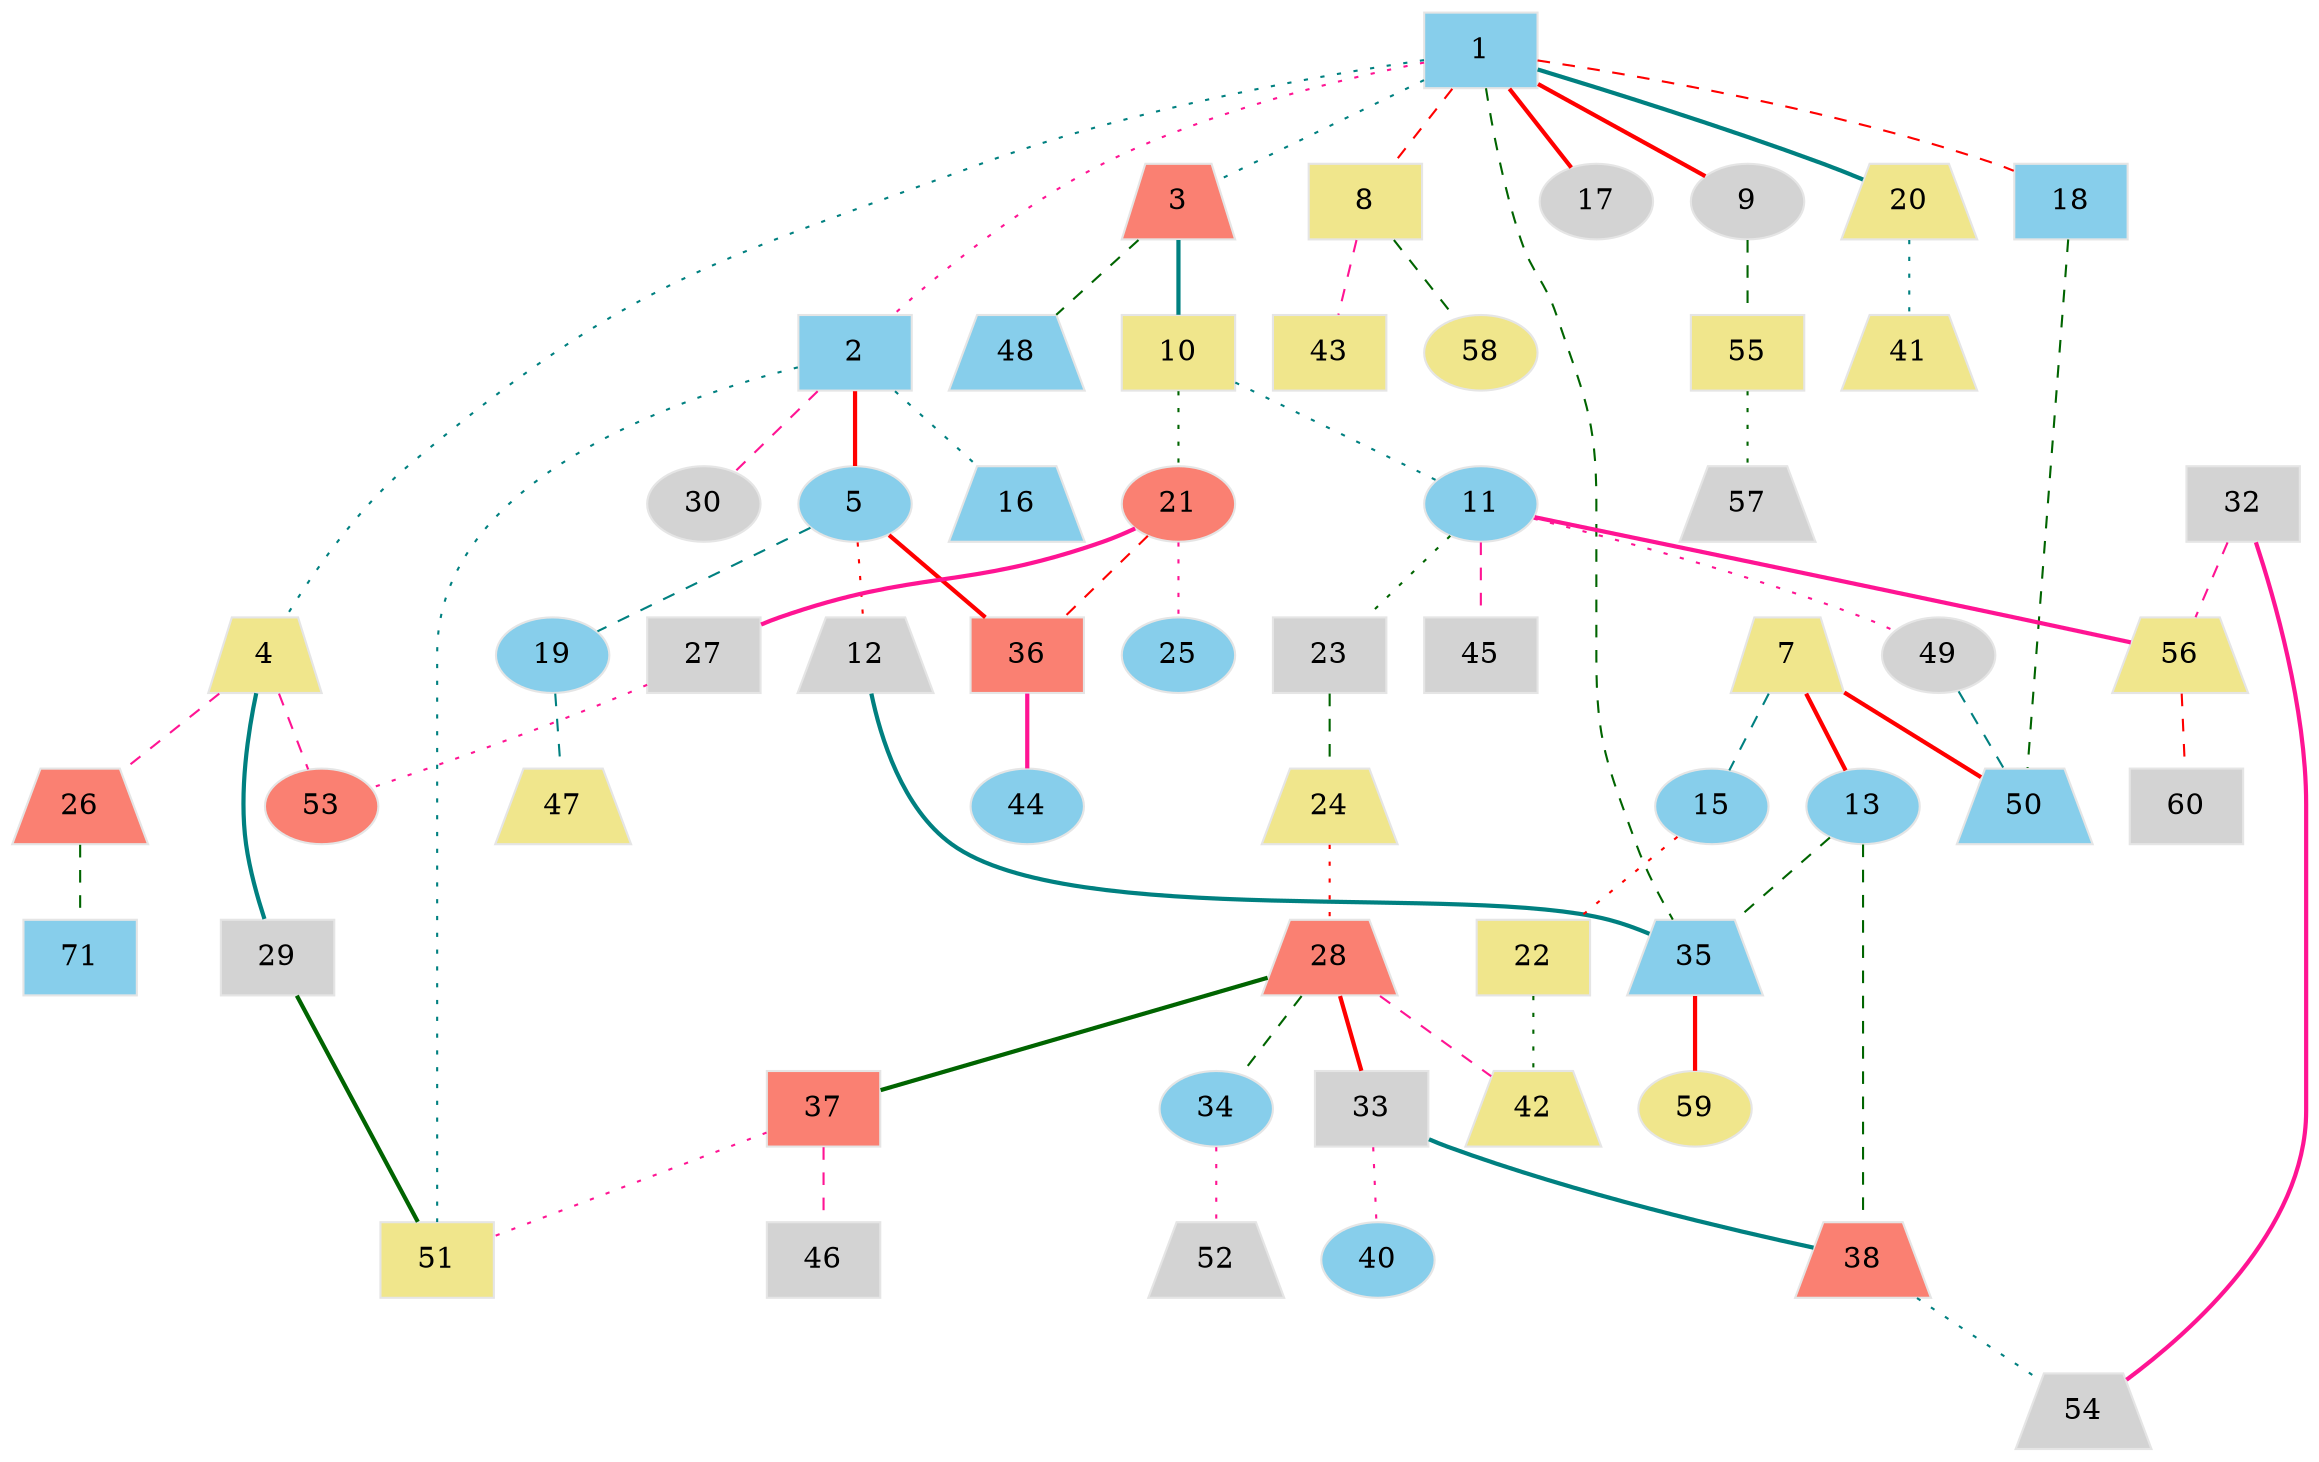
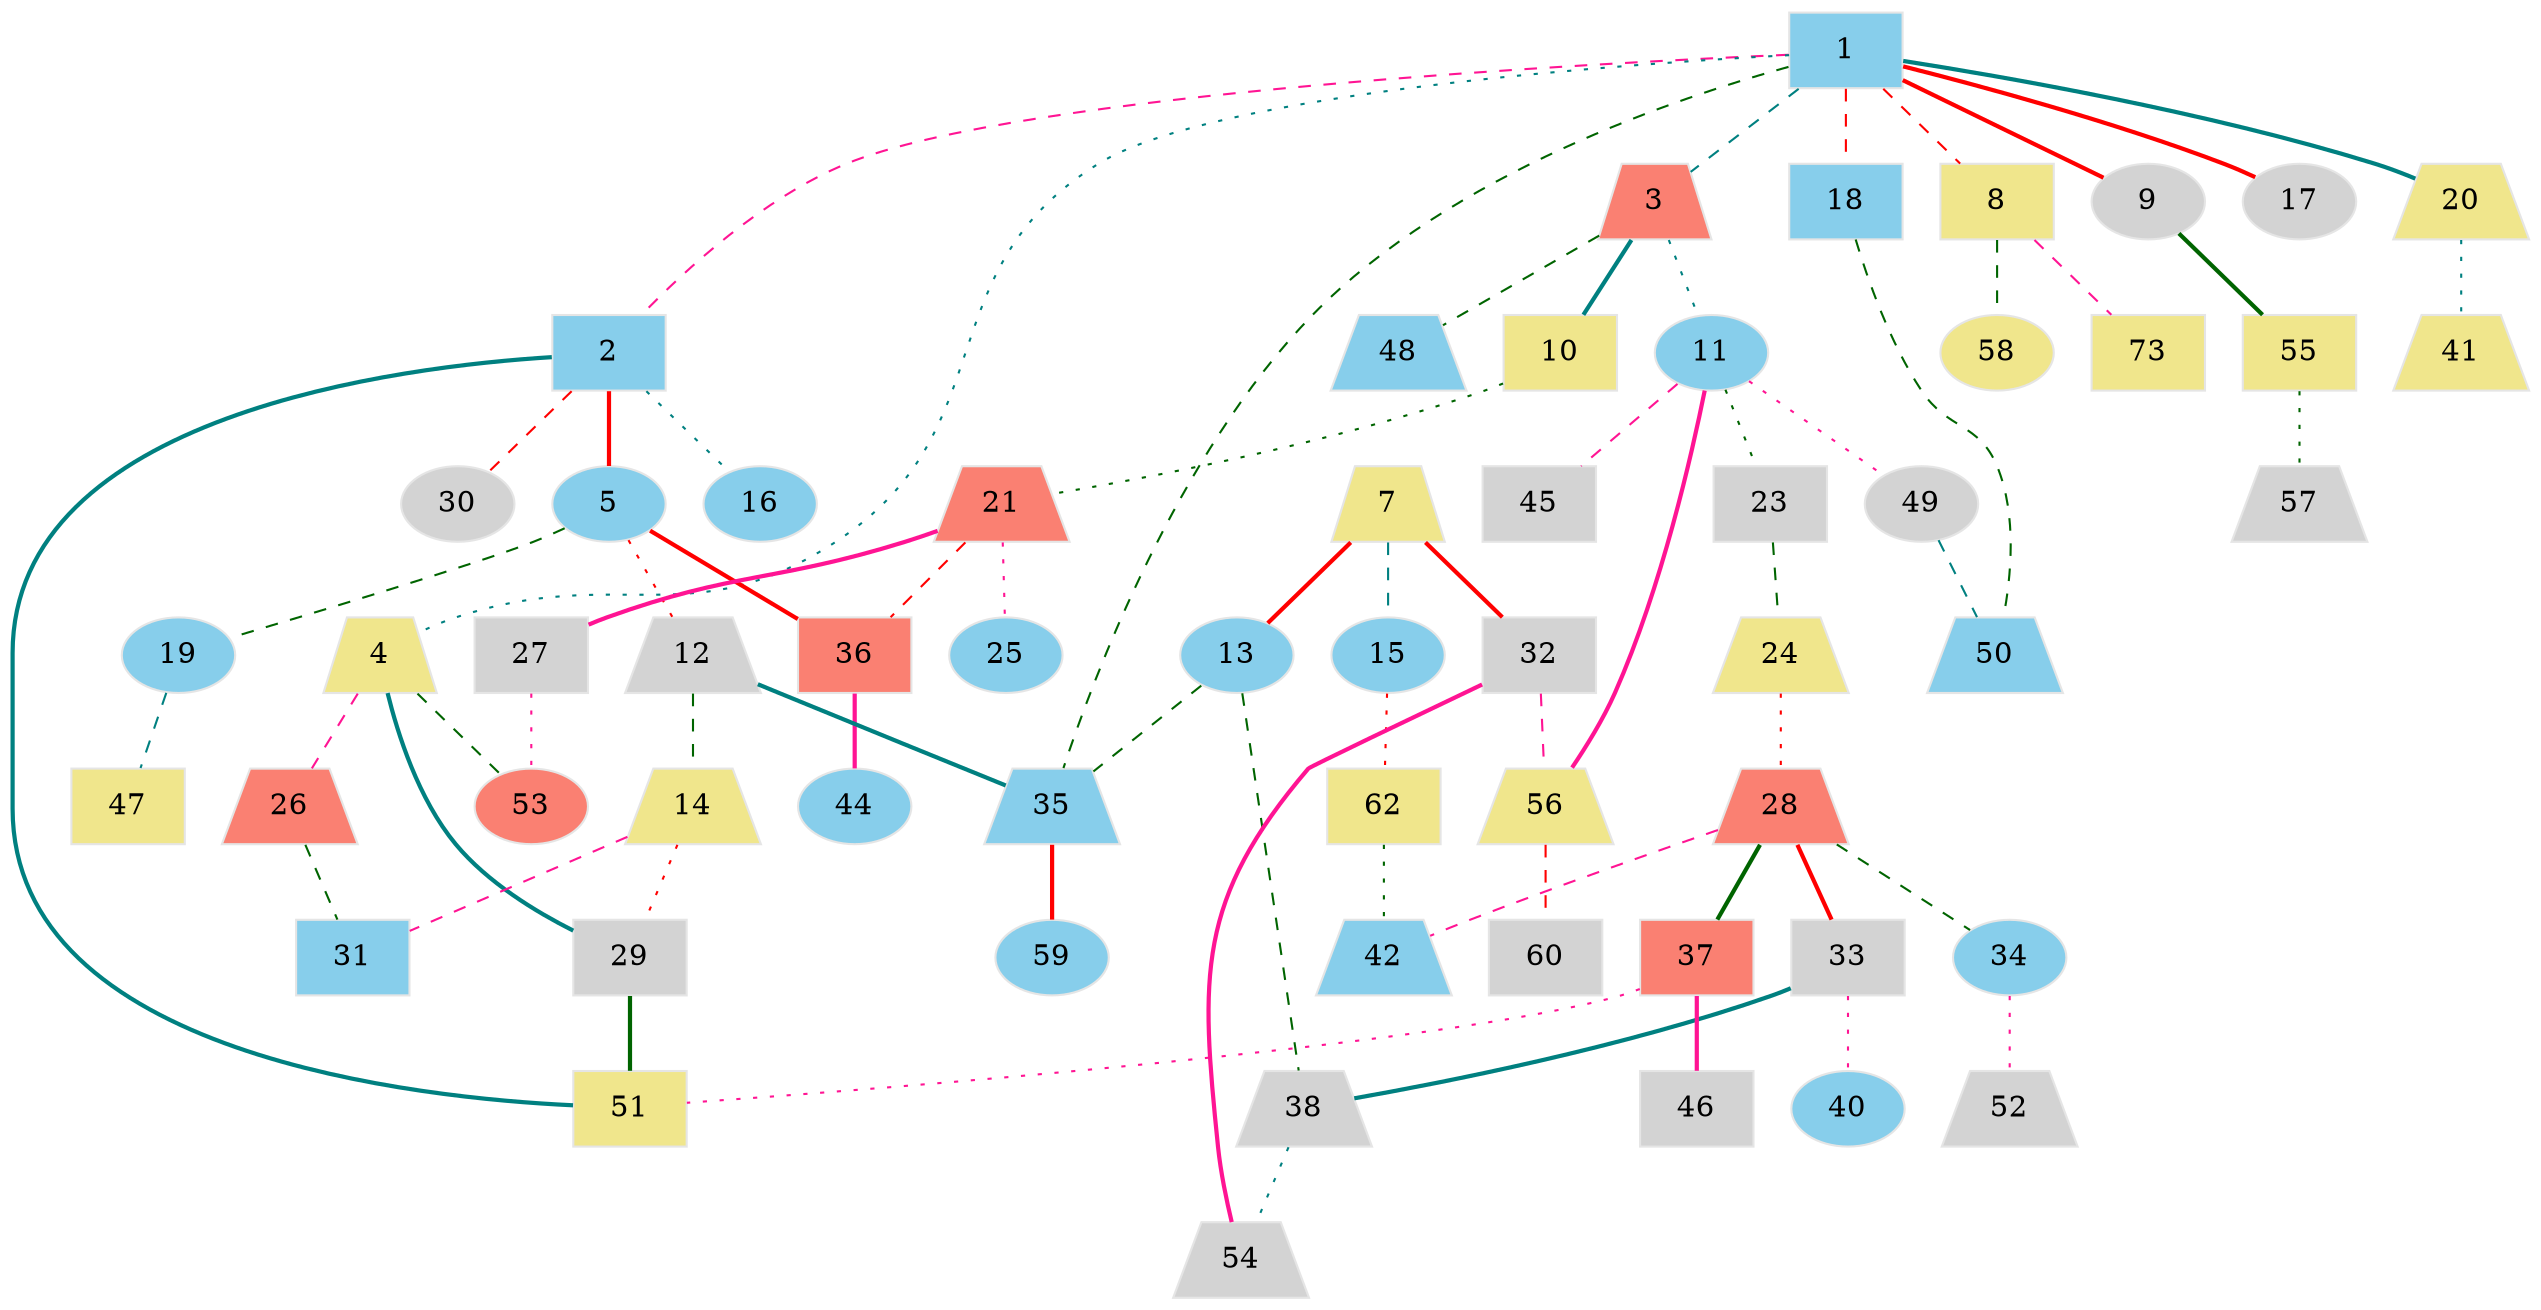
edge "1" -- "3": style dotted -> dashed
edge "1" -- "2": style dotted -> dashed
edge "9" -- "55": style dashed -> bold
node "43": label "43" -> "73"
edge "10" -- "11": now "3" -- "11"
edge "2" -- "30": color deeppink -> red
node "16": shape trapezium -> ellipse
node "21": shape ellipse -> trapezium
edge "5" -- "19": color teal -> darkgreen
edge "2" -- "51": style dotted -> bold
edge "4" -- "53": color deeppink -> darkgreen
edge "7" -- "50": now "7" -- "32"
node "47": shape trapezium -> box
node "14": added
node "71": label "71" -> "31"
node "22": label "22" -> "62"
node "42": fillcolor khaki -> skyblue
node "59": fillcolor khaki -> skyblue
edge "37" -- "46": style dashed -> bold
node "38": fillcolor salmon -> lightgrey
